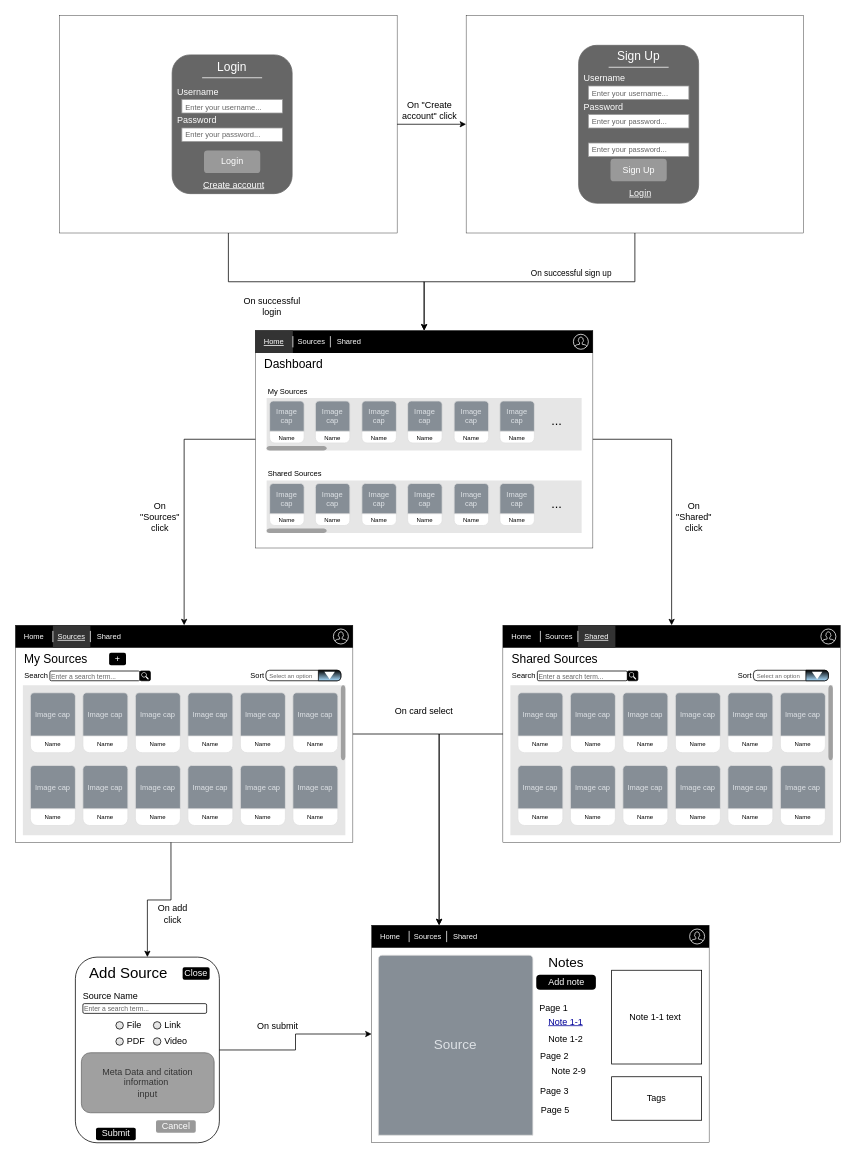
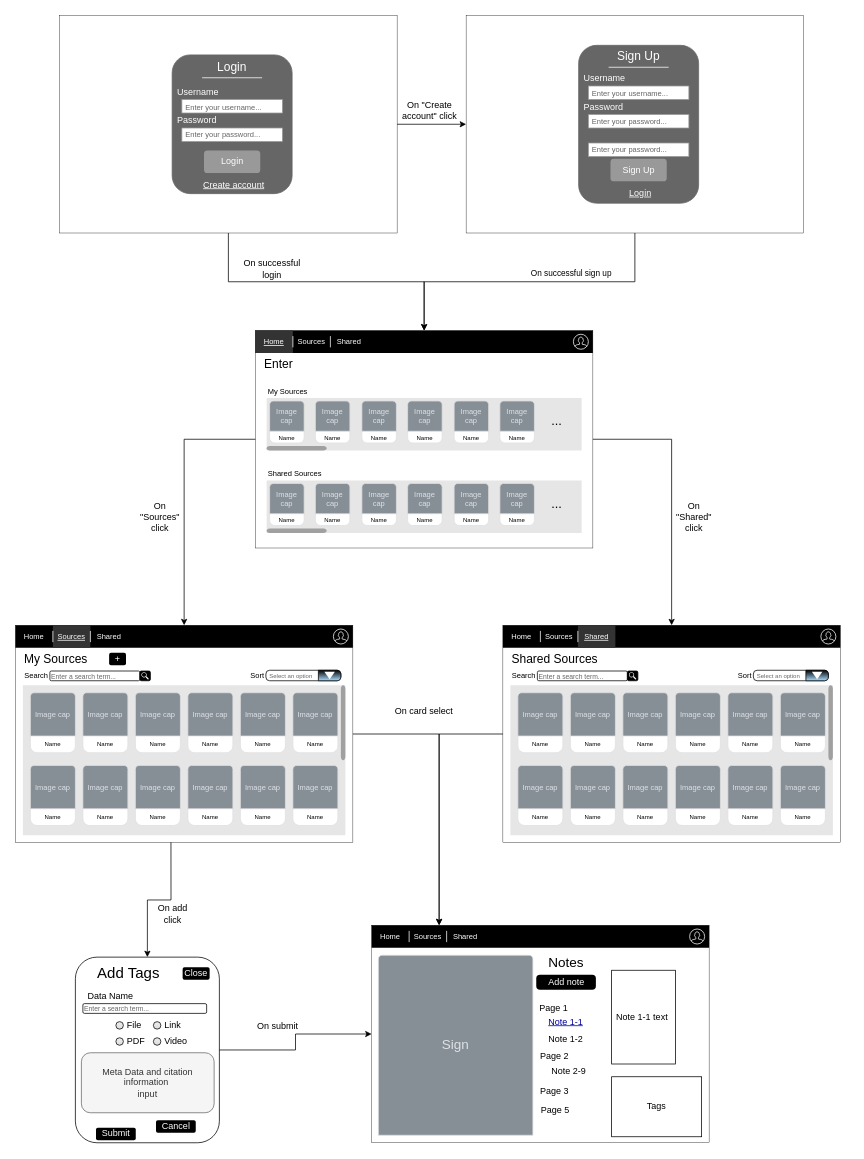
node "On successful login": moved (272, 306) -> (272, 269)
node "Dashboard": label "Dashboard" -> "Enter"
node "Add Source": label "Add Source" -> "Add Tags"
node "Source Name": label "Source Name" -> "Data Name"
node "Note 1-1 text": size 90x94 -> 64x94
node "Source": label "Source" -> "Sign"
node "Meta Data and citation information input": fillcolor #a0a0a0 -> #f5f5f5
node "Tags": size 90x44 -> 90x60
node "Cancel": fillcolor #999999 -> #000000
